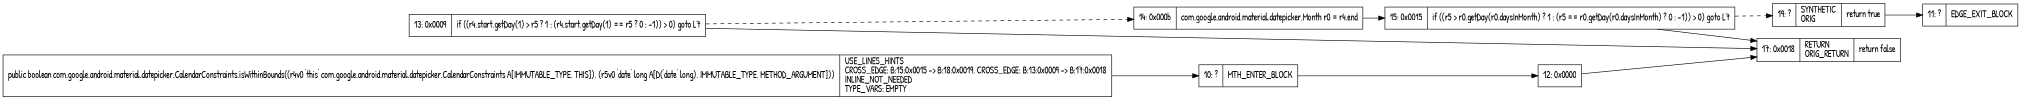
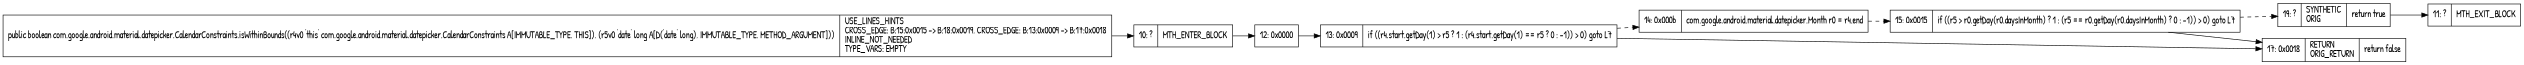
node "11: ?": text "EDGE_EXIT_BLOCK" -> "MTH_EXIT_BLOCK"
edge "14: 0x000b" -> "15: 0x0015": style solid -> dashed
edge "12: 0x0000" -> "17: 0x0018": now "12: 0x0000" -> "13: 0x0009"
